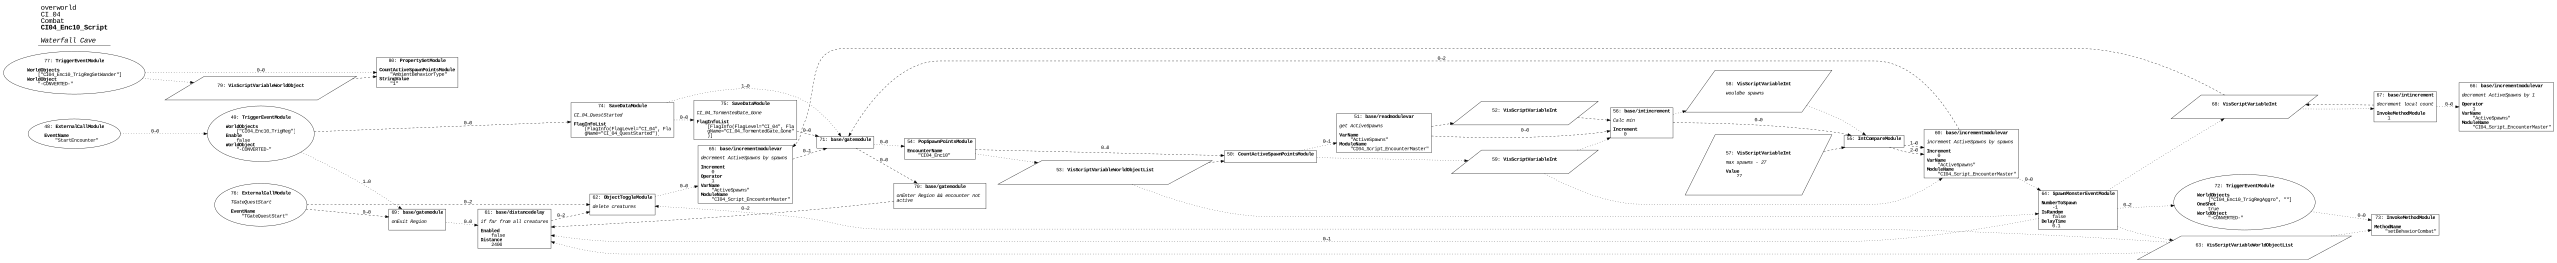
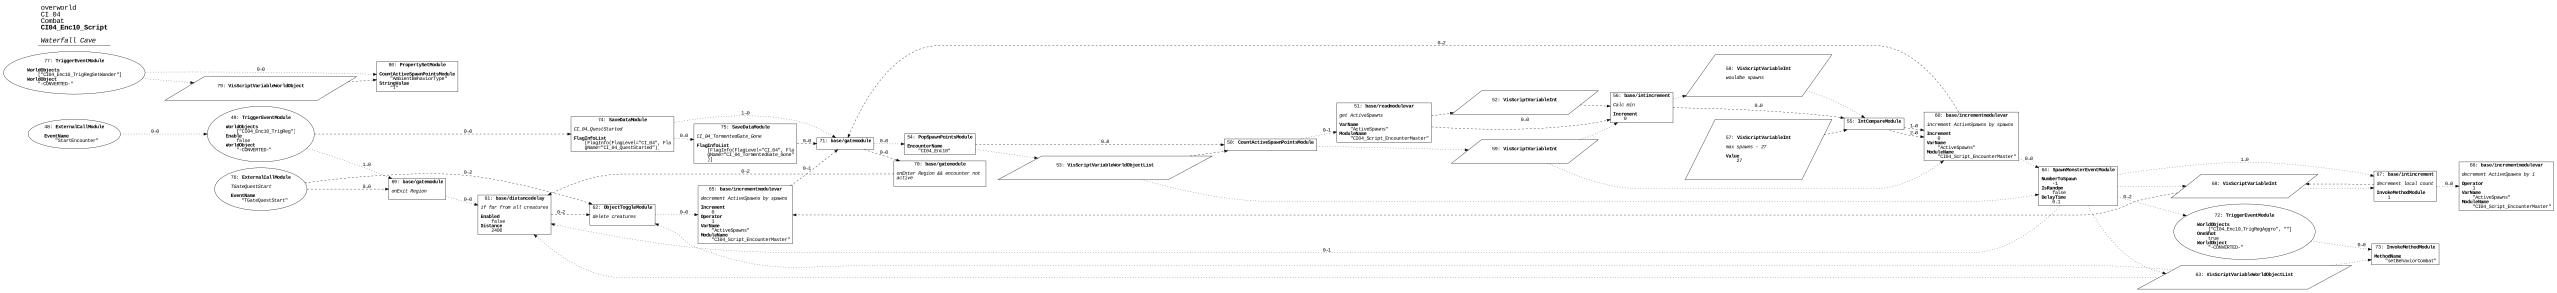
edge "64:" -> "67:": added, label "1→0"
